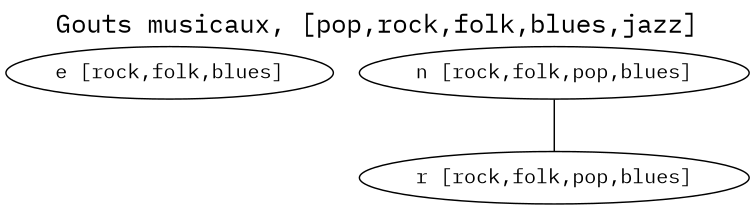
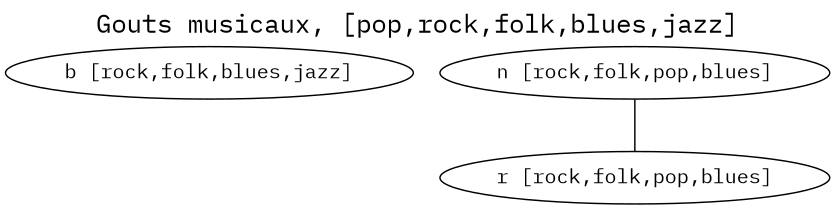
node "e [rock,folk,blues]": removed
node "b [rock,folk,blues,jazz]": added
